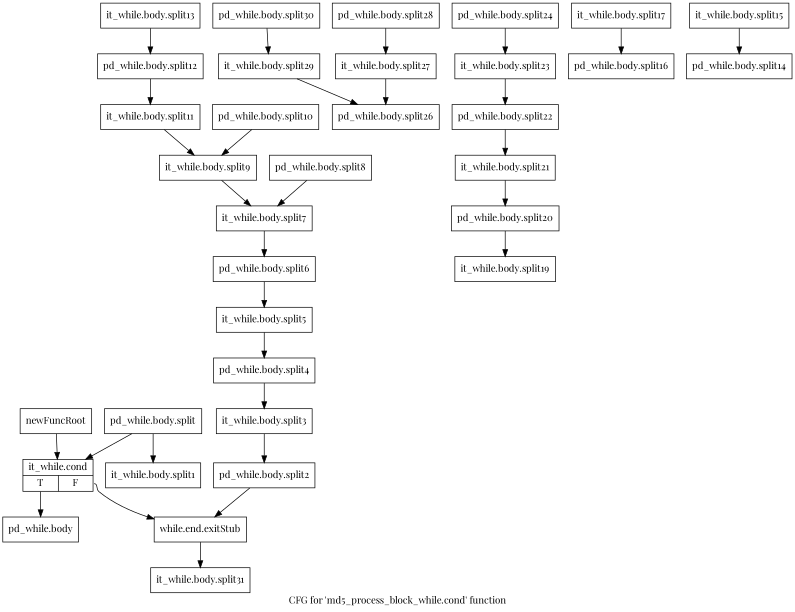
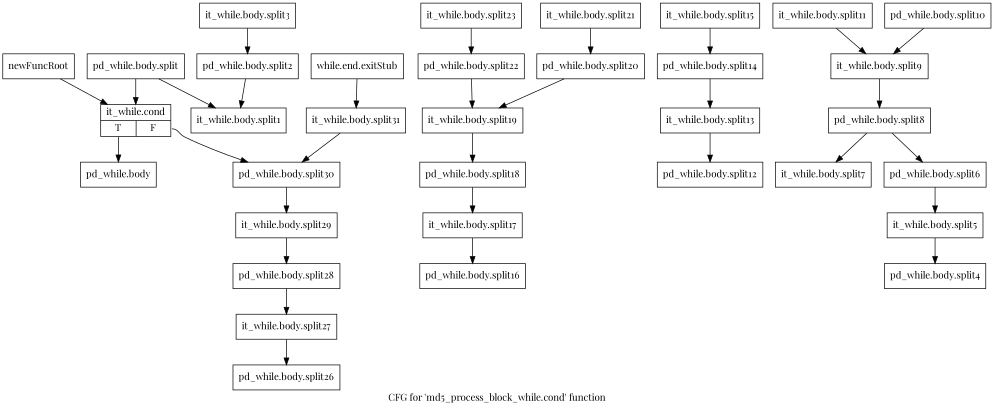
node "pd_while.body.split24": removed
edge "pd_while.body.split12" -> "it_while.body.split11": removed
edge "it_while.body.split29" -> "pd_while.body.split26": now "it_while.body.split29" -> "pd_while.body.split28"
edge "pd_while.body.split14" -> "it_while.body.split13": added
edge "pd_while.body.split22" -> "it_while.body.split21": now "pd_while.body.split22" -> "it_while.body.split19"
edge "it_while.body.split31" -> "pd_while.body.split30": added
node "pd_while.body.split18": added
edge "it_while.body.split9" -> "it_while.body.split7": now "it_while.body.split9" -> "pd_while.body.split8"
edge "it_while.body.split7" -> "pd_while.body.split6": now "pd_while.body.split8" -> "pd_while.body.split6"
edge "pd_while.body.split4" -> "it_while.body.split3": removed
edge "pd_while.body.split2" -> "while.end.exitStub": now "pd_while.body.split2" -> "it_while.body.split1"
edge "it_while.cond" -> "while.end.exitStub": now "it_while.cond" -> "pd_while.body.split30"
